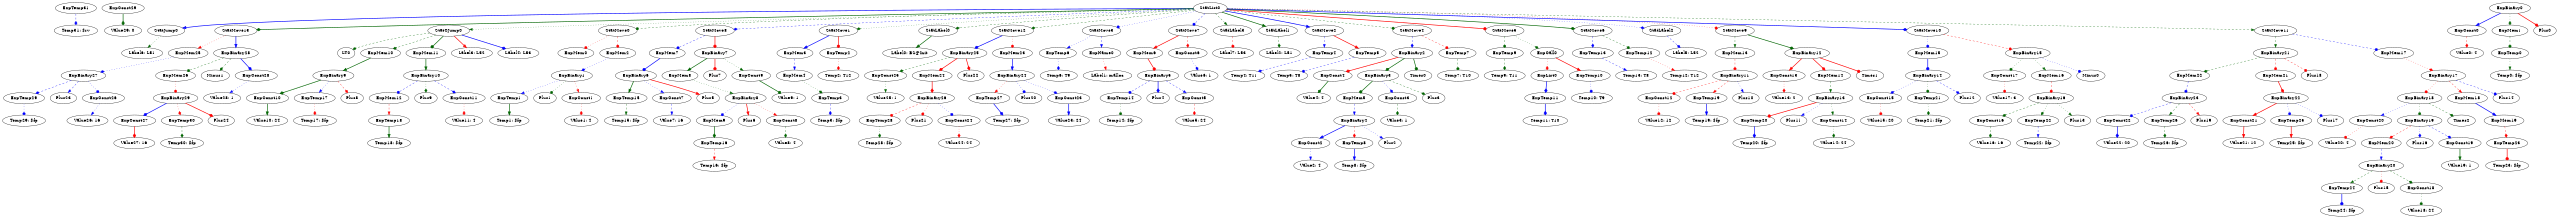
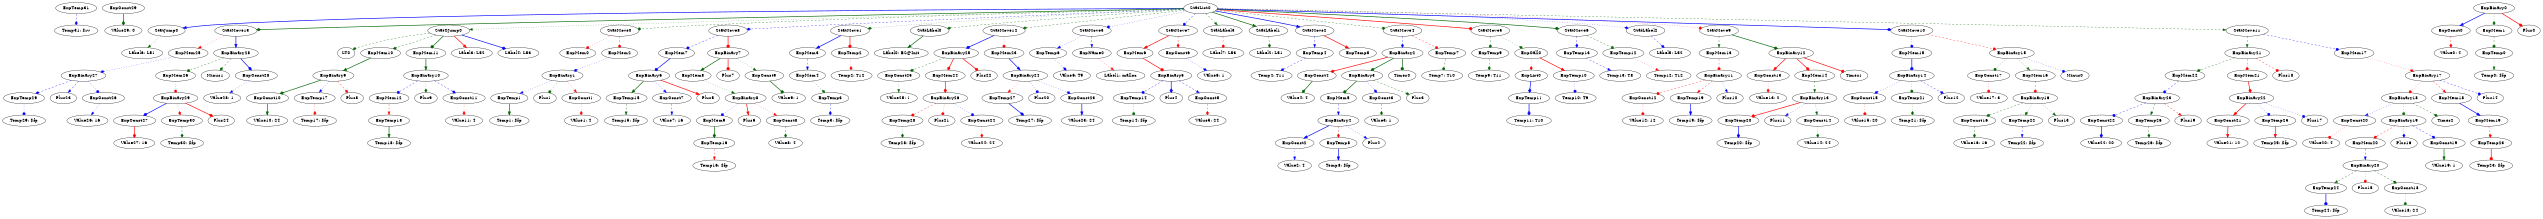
node "Temp6: T9": label "Temp6: T9" -> "Value6: T9"
node "Temp5: T8": removed
